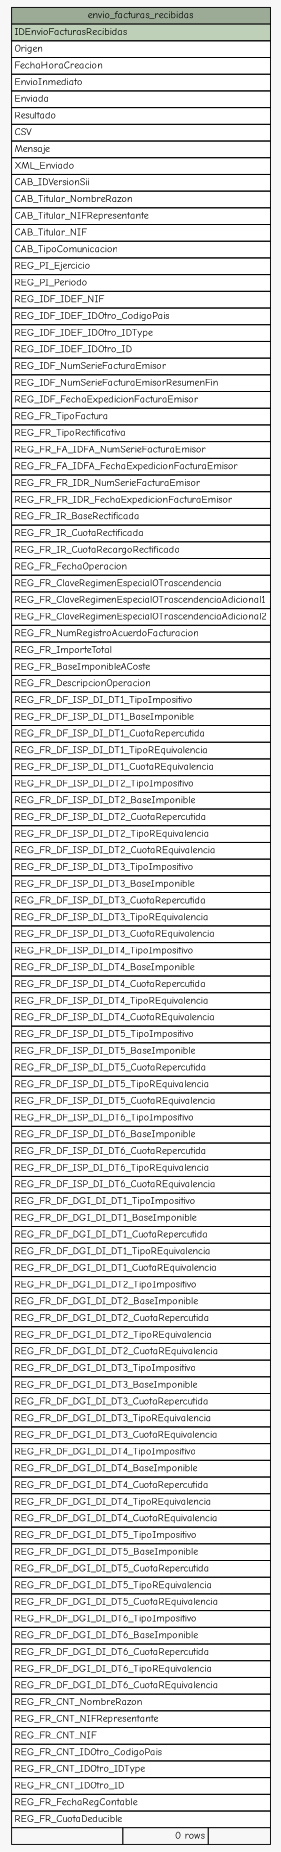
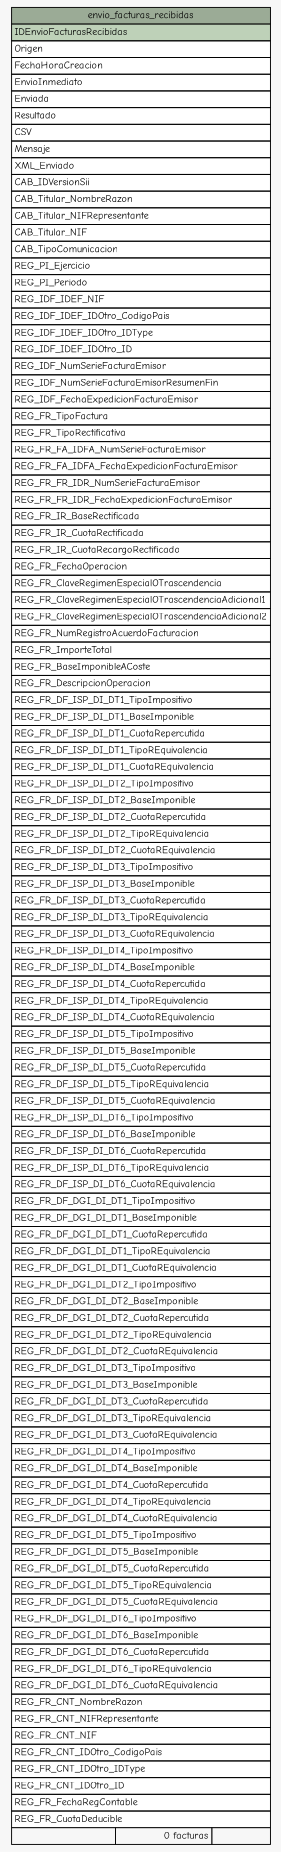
node "envio_facturas_recibidas": text "0 rows" -> "0 facturas"
